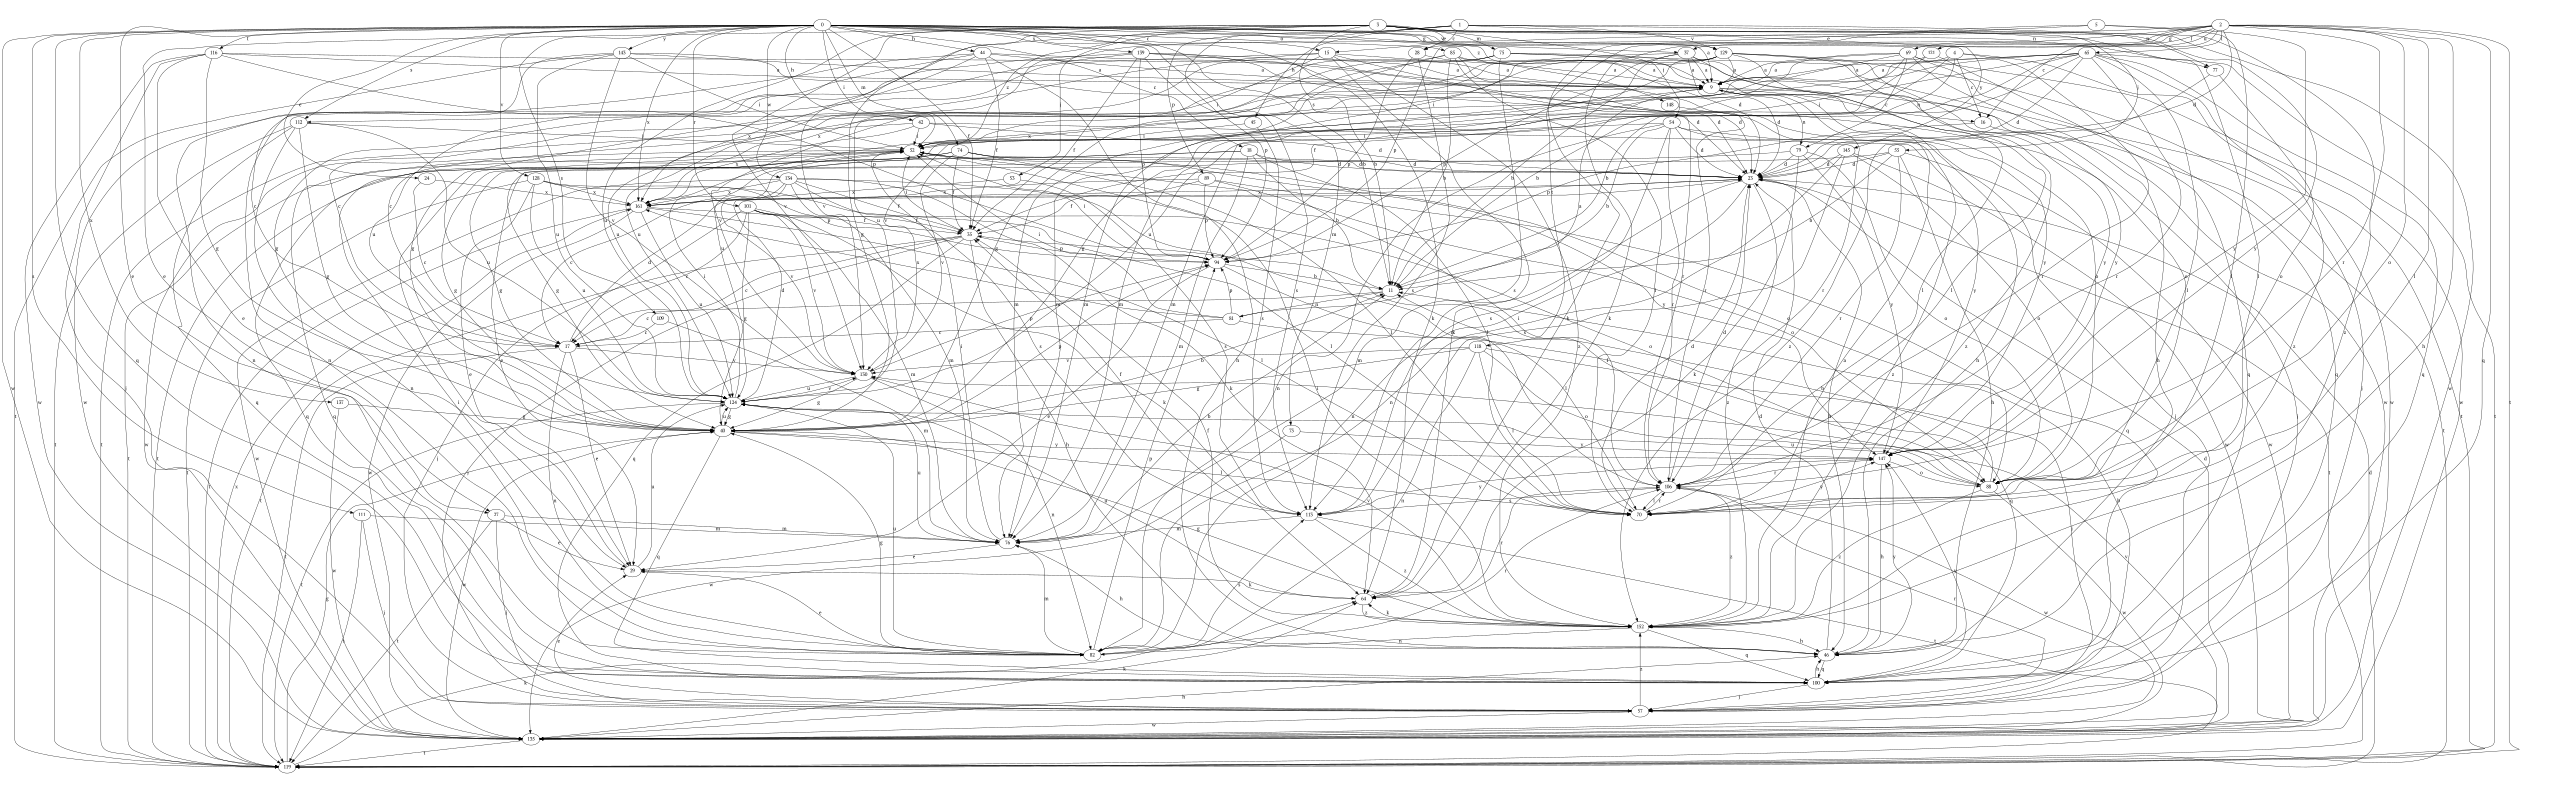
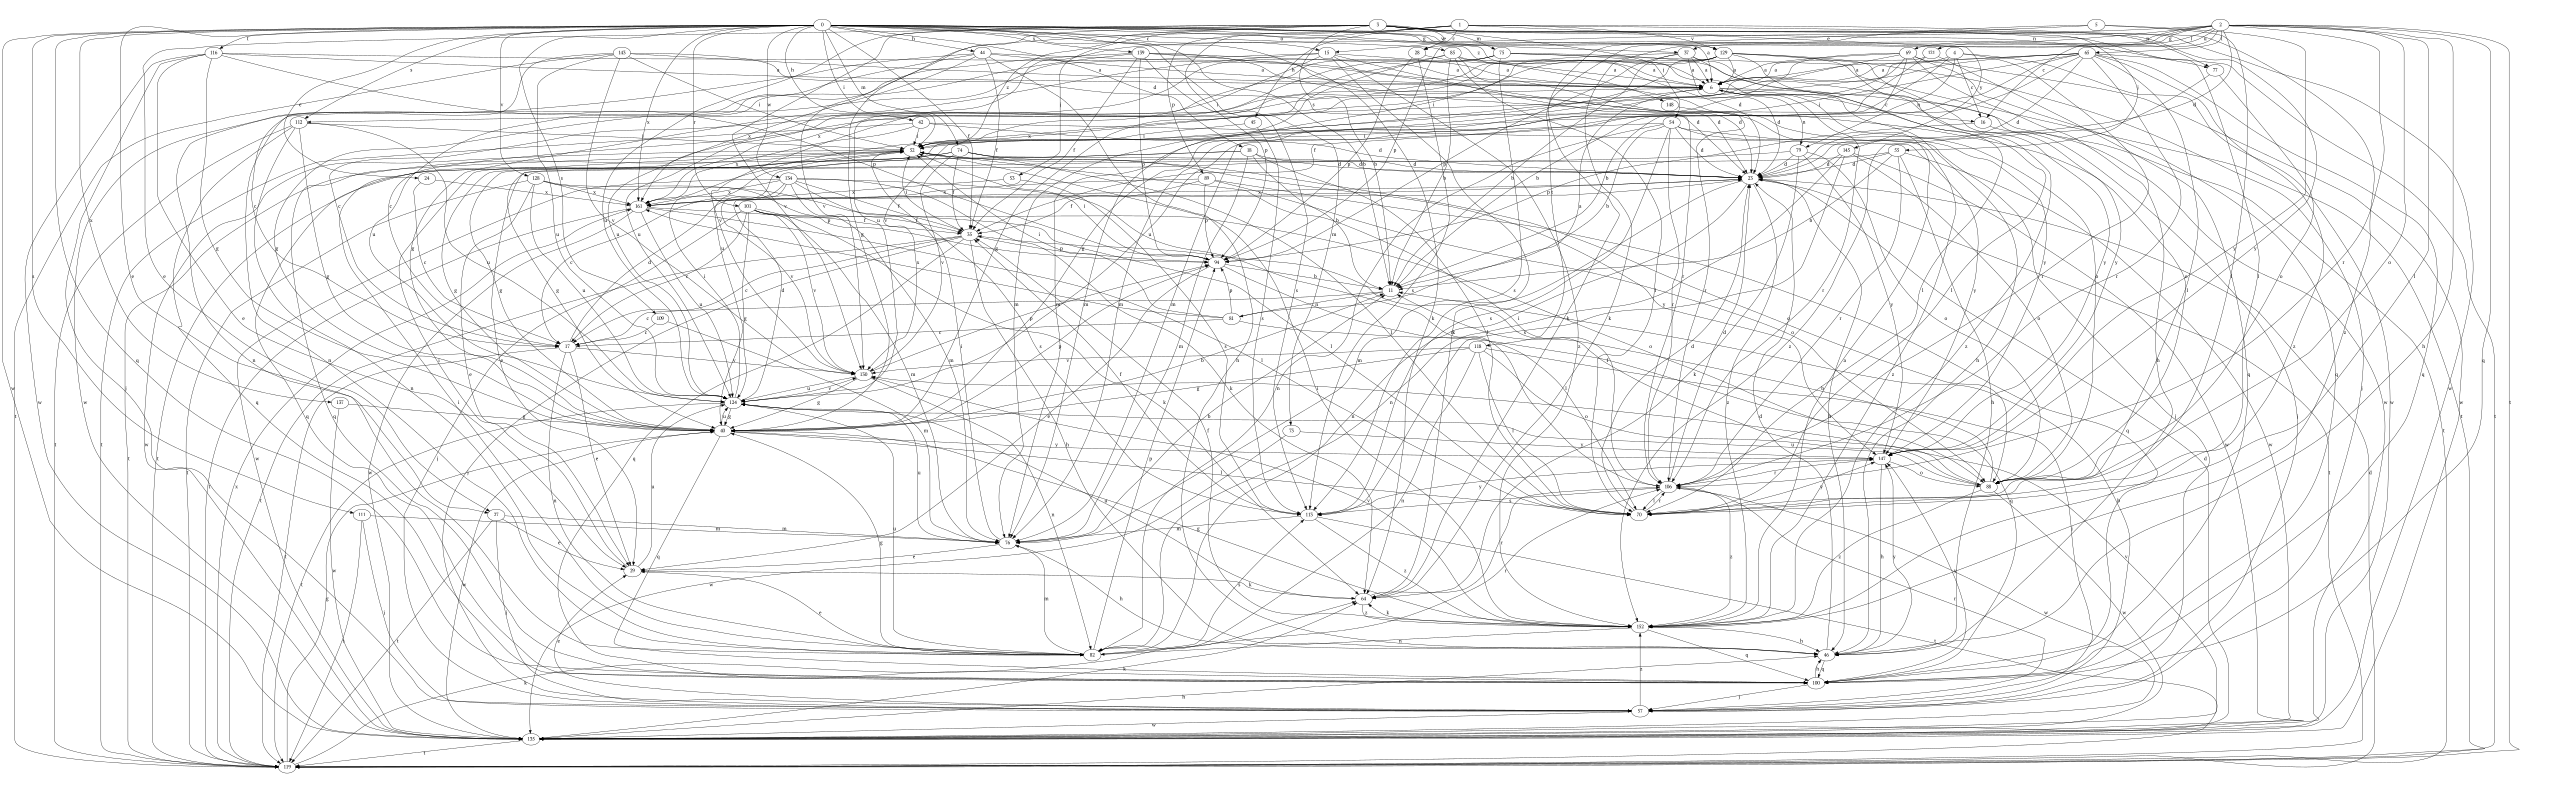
edge "0" -> "143": removed, label "y"
edge "0" -> "18": label "c" -> "d"
node "9": label "9" -> "6"
